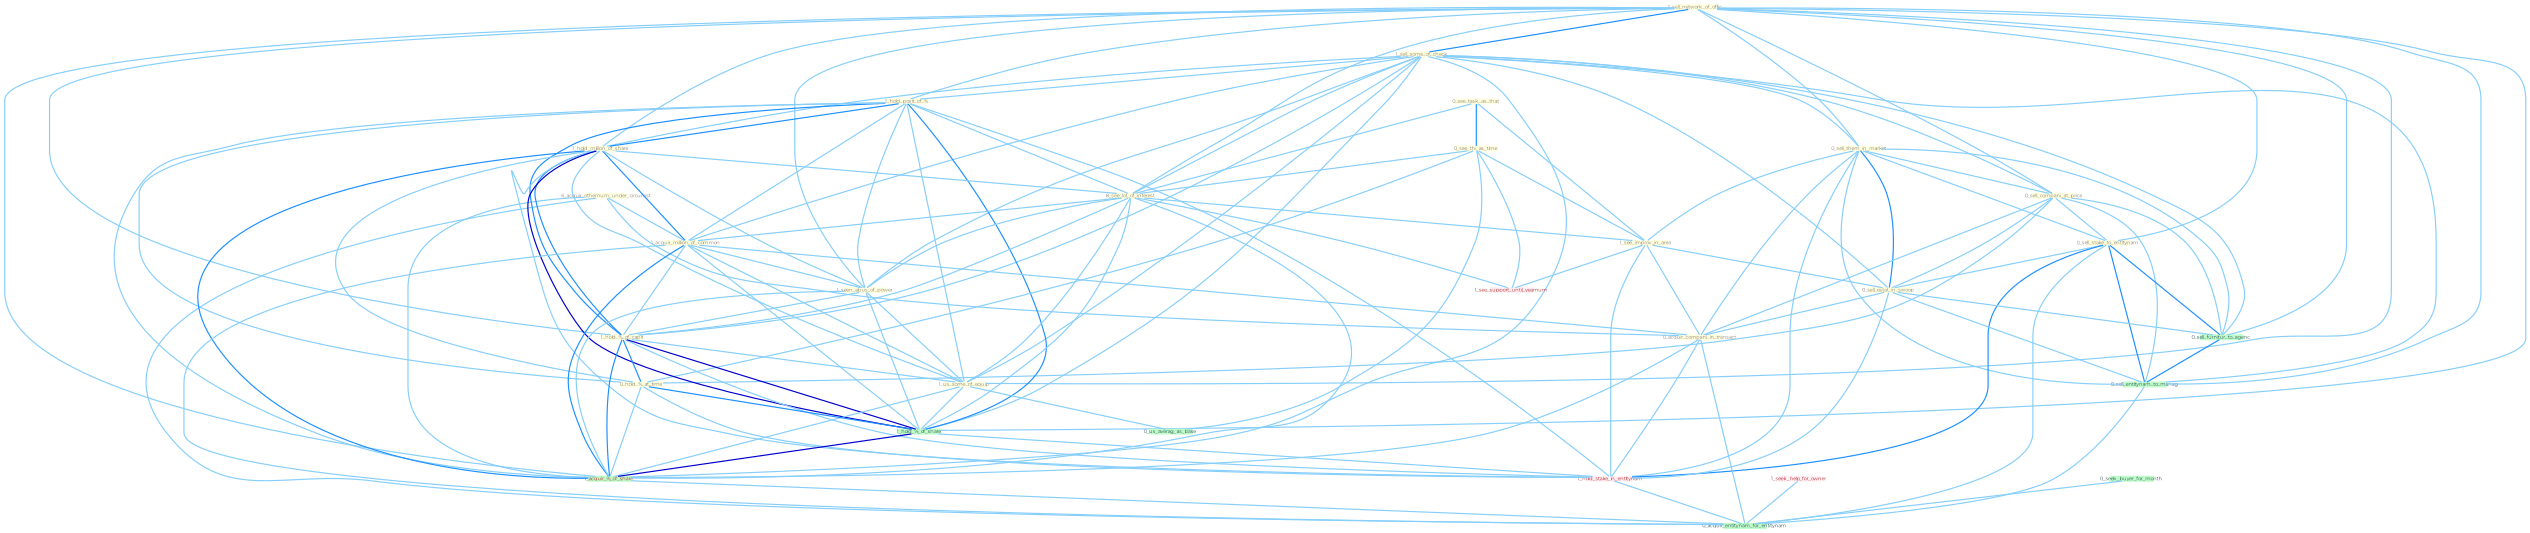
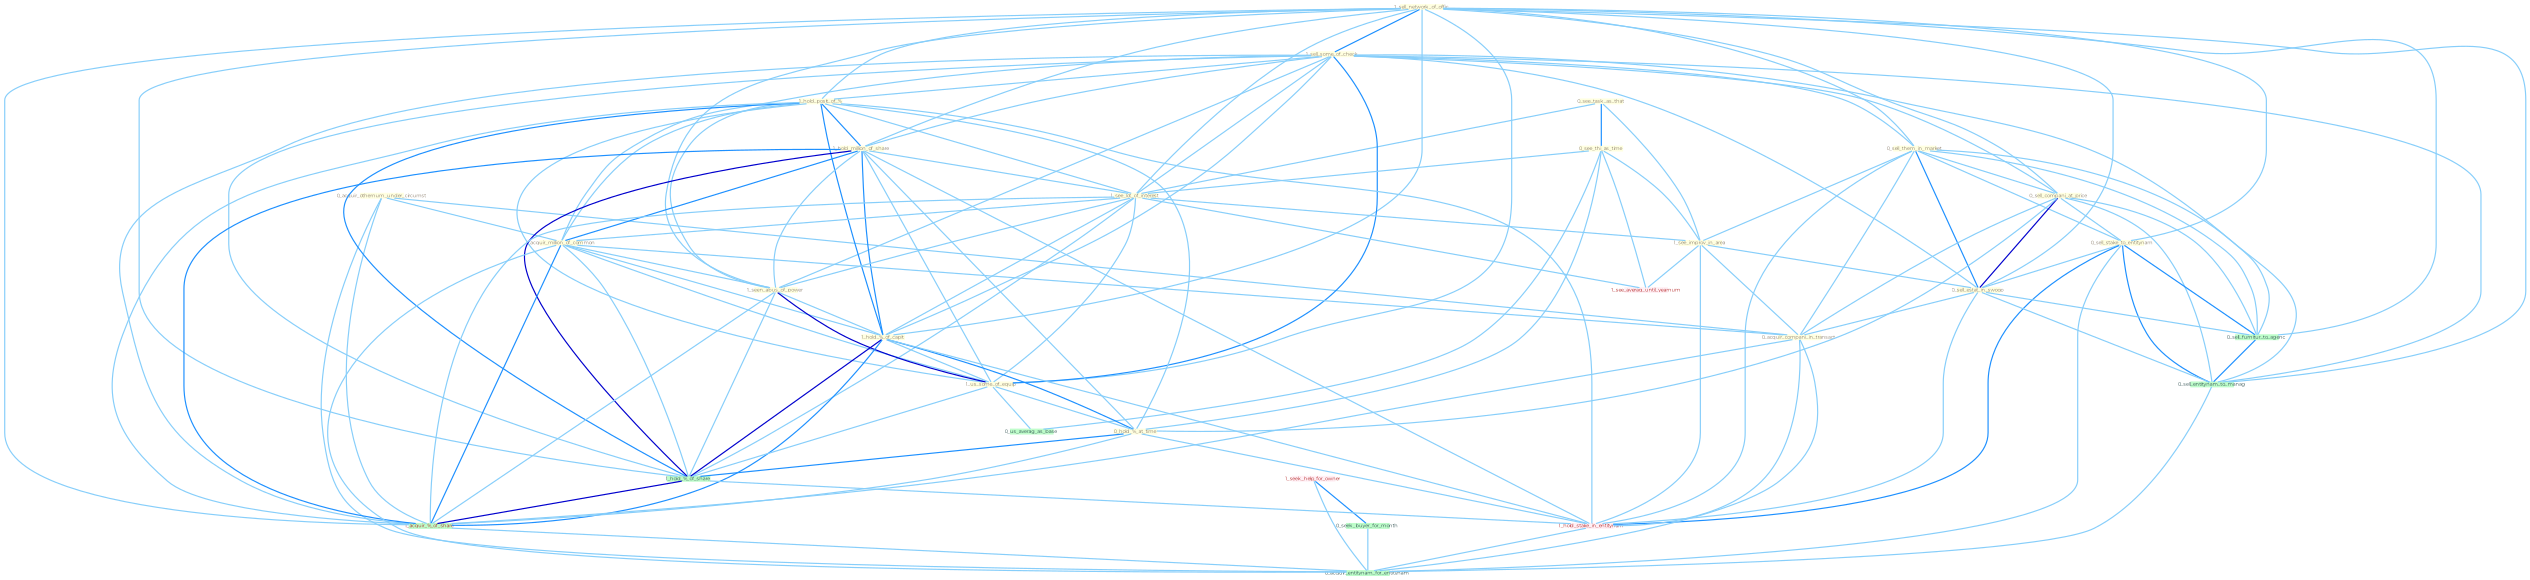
edge "1_sell_network_of_offic" -- "0_sell_estat_in_swoop": added
node "6_acquir_othernum_under_circumst": label "6_acquir_othernum_under_circumst" -> "0_acquir_othernum_under_circumst"
node "8_see_lot_of_interest": label "8_see_lot_of_interest" -> "1_see_lot_of_interest"
edge "1_sell_some_of_check" -- "1_us_some_of_equip": color #87cefa -> #1e90ff
edge "0_sell_compani_at_price" -- "0_sell_estat_in_swoop": color #87cefa -> #0000cd
node "1_see_support_until_yearnum": label "1_see_support_until_yearnum" -> "1_see_averag_until_yearnum"
edge "1_seen_abus_of_power" -- "1_us_some_of_equip": color #87cefa -> #0000cd
edge "1_us_some_of_equip" -- "1_acquir_%_of_share": now "1_us_some_of_equip" -- "0_hold_%_at_time"
edge "1_seek_help_for_owner" -- "0_seek_buyer_for_month": added
